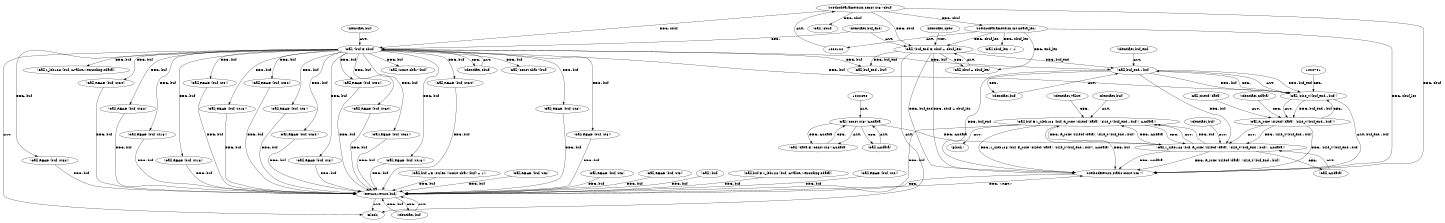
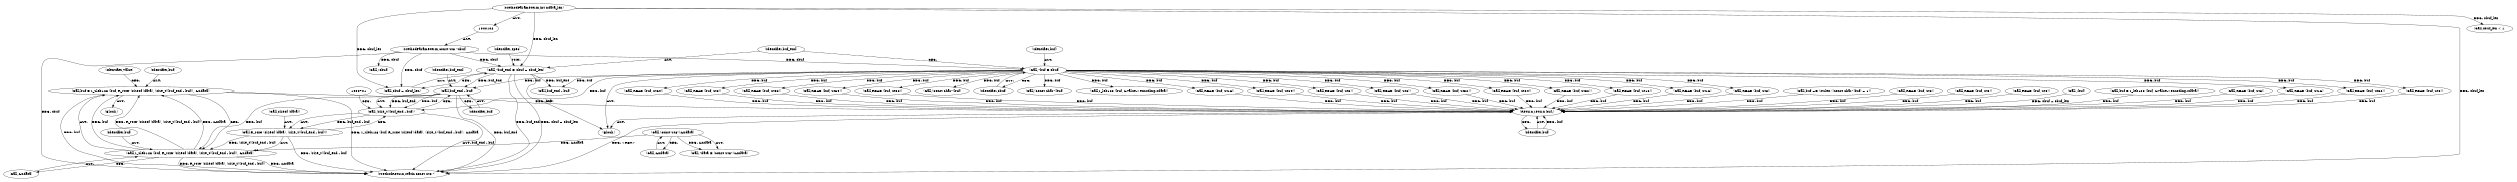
edge "(MethodParameterIn,const ut8 *obuf)" -> "(MethodParameterIn,int ndata_len)": now "(MethodParameterIn,const ut8 *obuf)" -> "(Call,obuf + obuf_len)"
edge "(MethodParameterIn,int ndata_len)" -> "(Call,obuf + obuf_len)": label "DDG: end_len" -> "DDG: obuf_len"
node "1000690": removed
node "(Identifier,ndata)": removed
edge "(Call,*data = (const ut8*)&ndata)" -> "(Call,(const ut8*)&ndata)": removed, label "CFG:"
edge "(Call,!buf)" -> "(Return,return buf;)": label "DDG: buf" -> "DDG: obuf + obuf_len"
edge "(MethodReturn,static const ut8 *)" -> "(Return,return buf;)": removed, label "CFG:"
